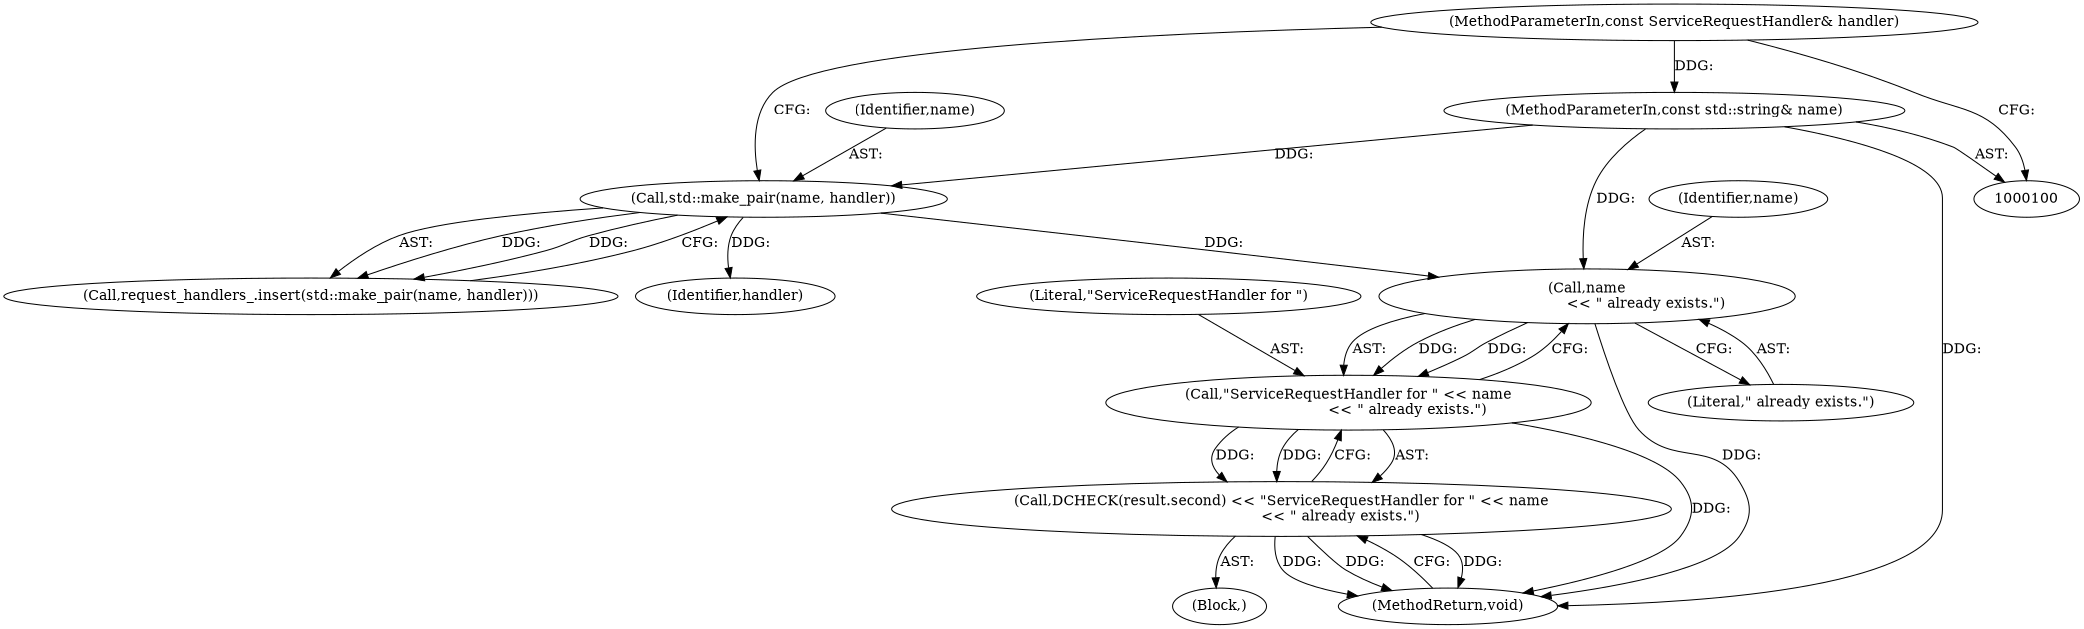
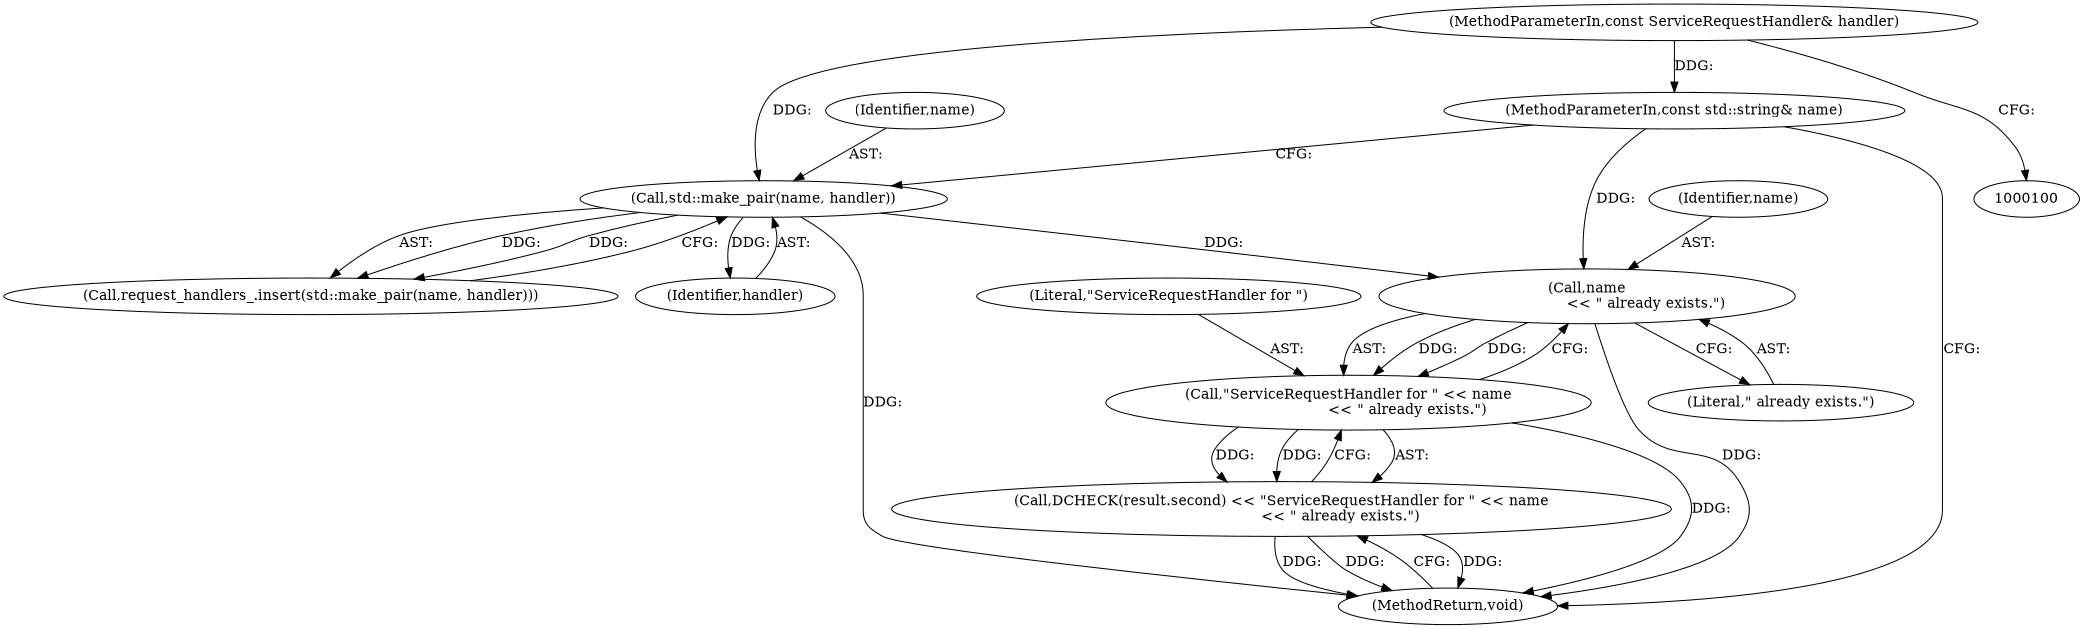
edge "(MethodParameterIn,const ServiceRequestHandler& handler)" -> "(Call,std::make_pair(name, handler))": label "CFG: " -> "DDG: "
edge "(MethodParameterIn,const std::string& name)" -> "1000100": removed, label "AST:"
edge "(MethodParameterIn,const std::string& name)" -> "(Call,std::make_pair(name, handler))": label "DDG: " -> "CFG: "
edge "(Identifier,handler)" -> "(Call,std::make_pair(name, handler))": added, label "AST:"
edge "(MethodParameterIn,const std::string& name)" -> "(MethodReturn,void)": label "DDG: " -> "CFG: "
edge "(Call,std::make_pair(name, handler))" -> "(MethodReturn,void)": added, label "DDG:"
node "(Block,)": removed
